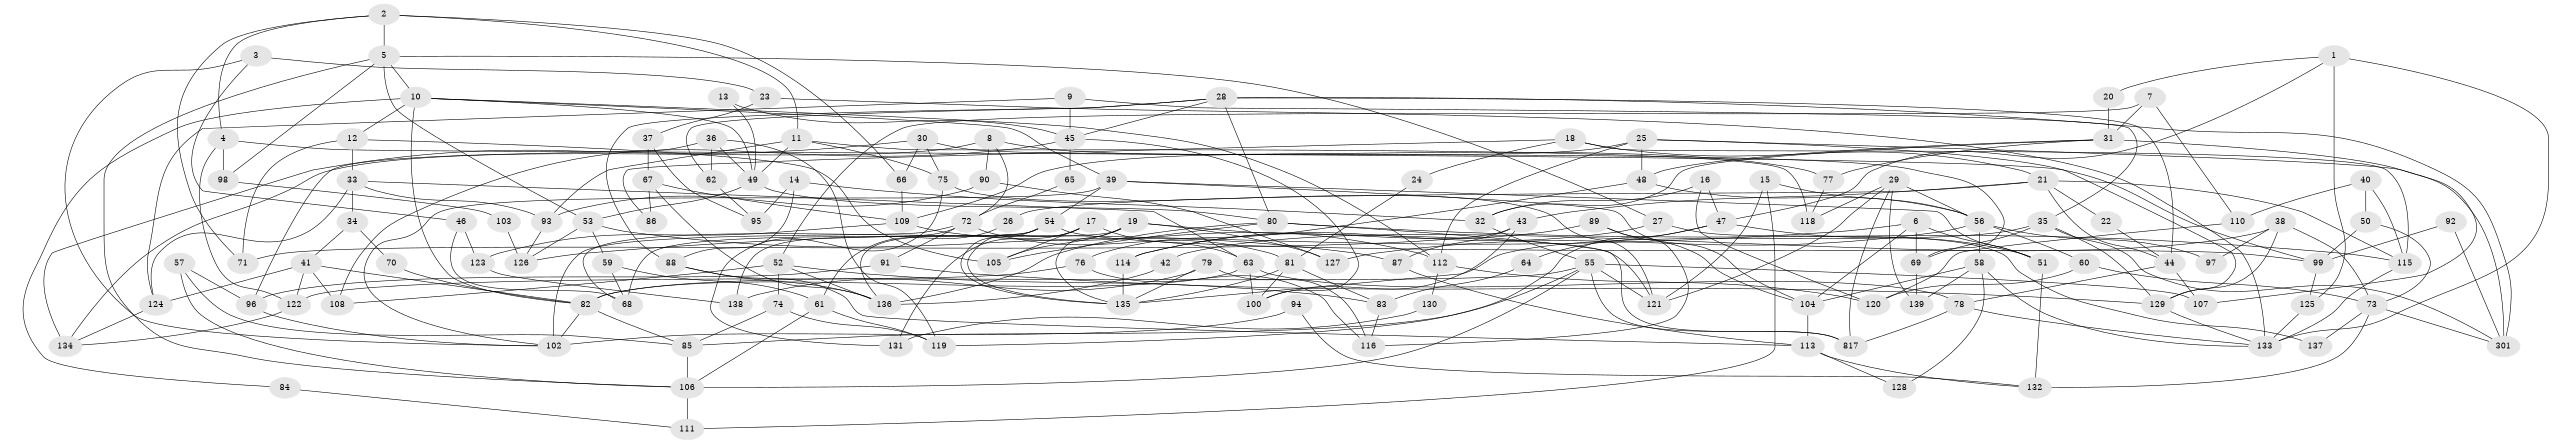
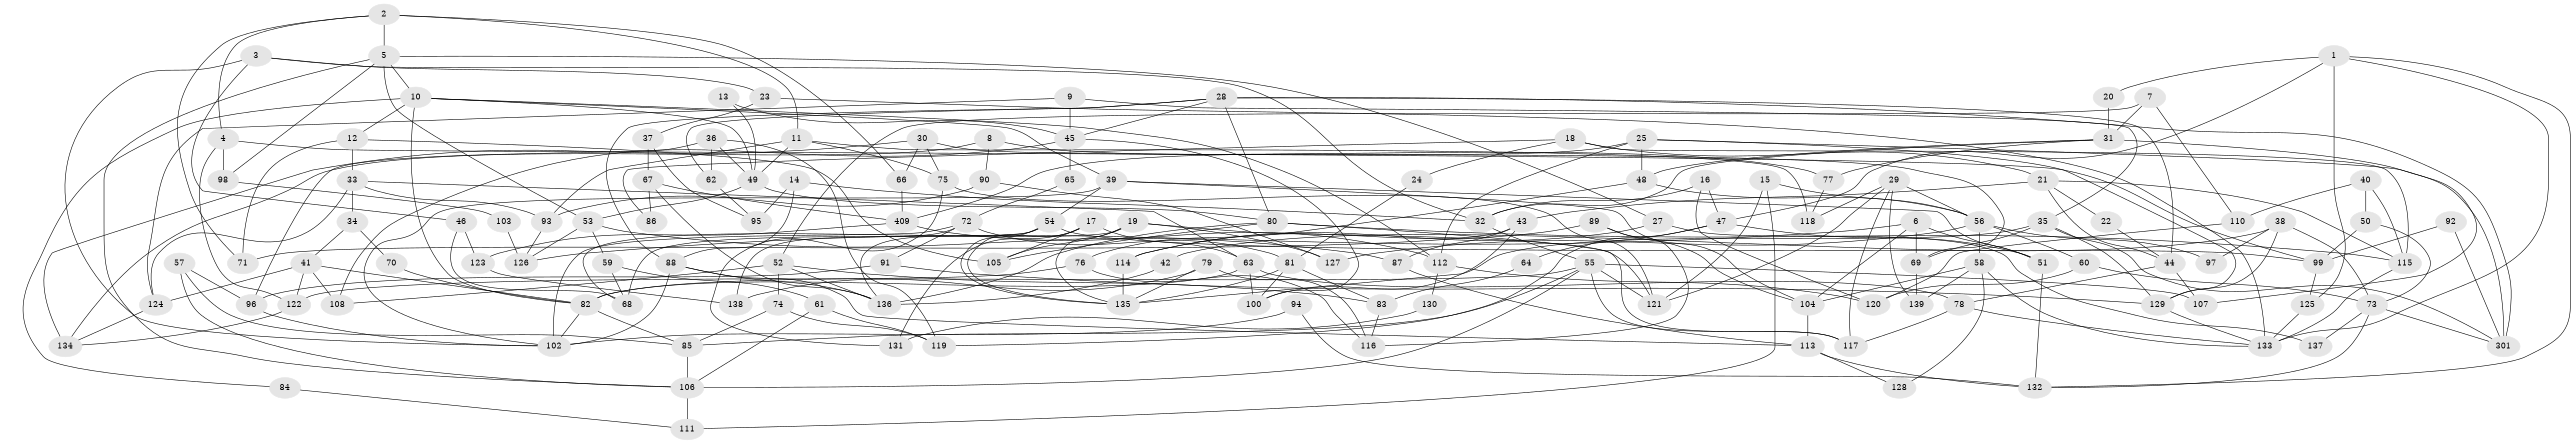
edge "3" -- "32": added
edge "8" -- "72": removed
node "109": label "109" -> "409"
node "26": removed
edge "88" -- "102": added
node "817": label "817" -> "117"
edge "1" -- "132": added
